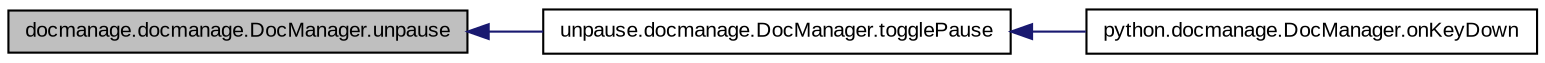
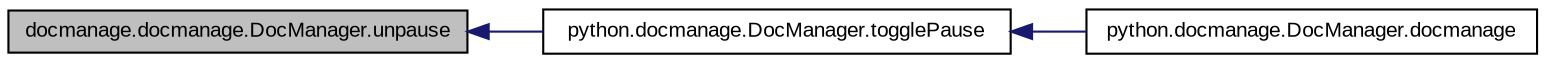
node "unpause.docmanage.DocManager.togglePause": label "unpause.docmanage.DocManager.togglePause" -> "python.docmanage.DocManager.togglePause"
node "python.docmanage.DocManager.onKeyDown": label "python.docmanage.DocManager.onKeyDown" -> "python.docmanage.DocManager.docmanage"
